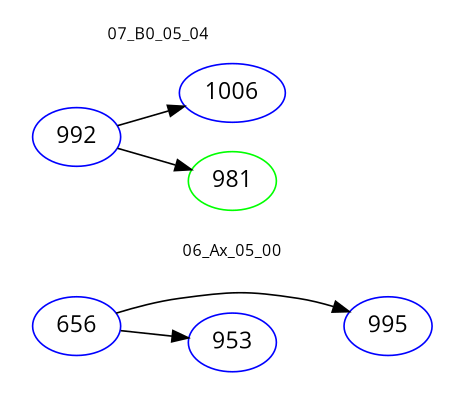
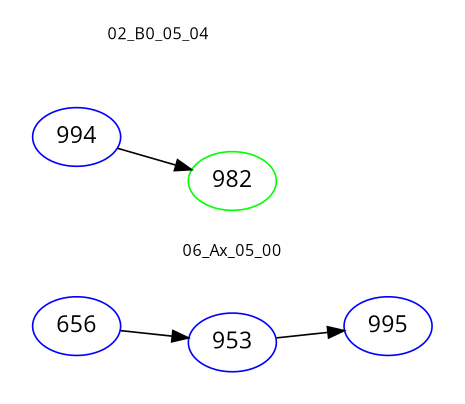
cluster "07_B0_05_04": label "07_B0_05_04" -> "02_B0_05_04"
node "1006": removed
node "992": label "992" -> "994"
node "981": label "981" -> "982"
edge "656" -> "995": now "953" -> "995"
